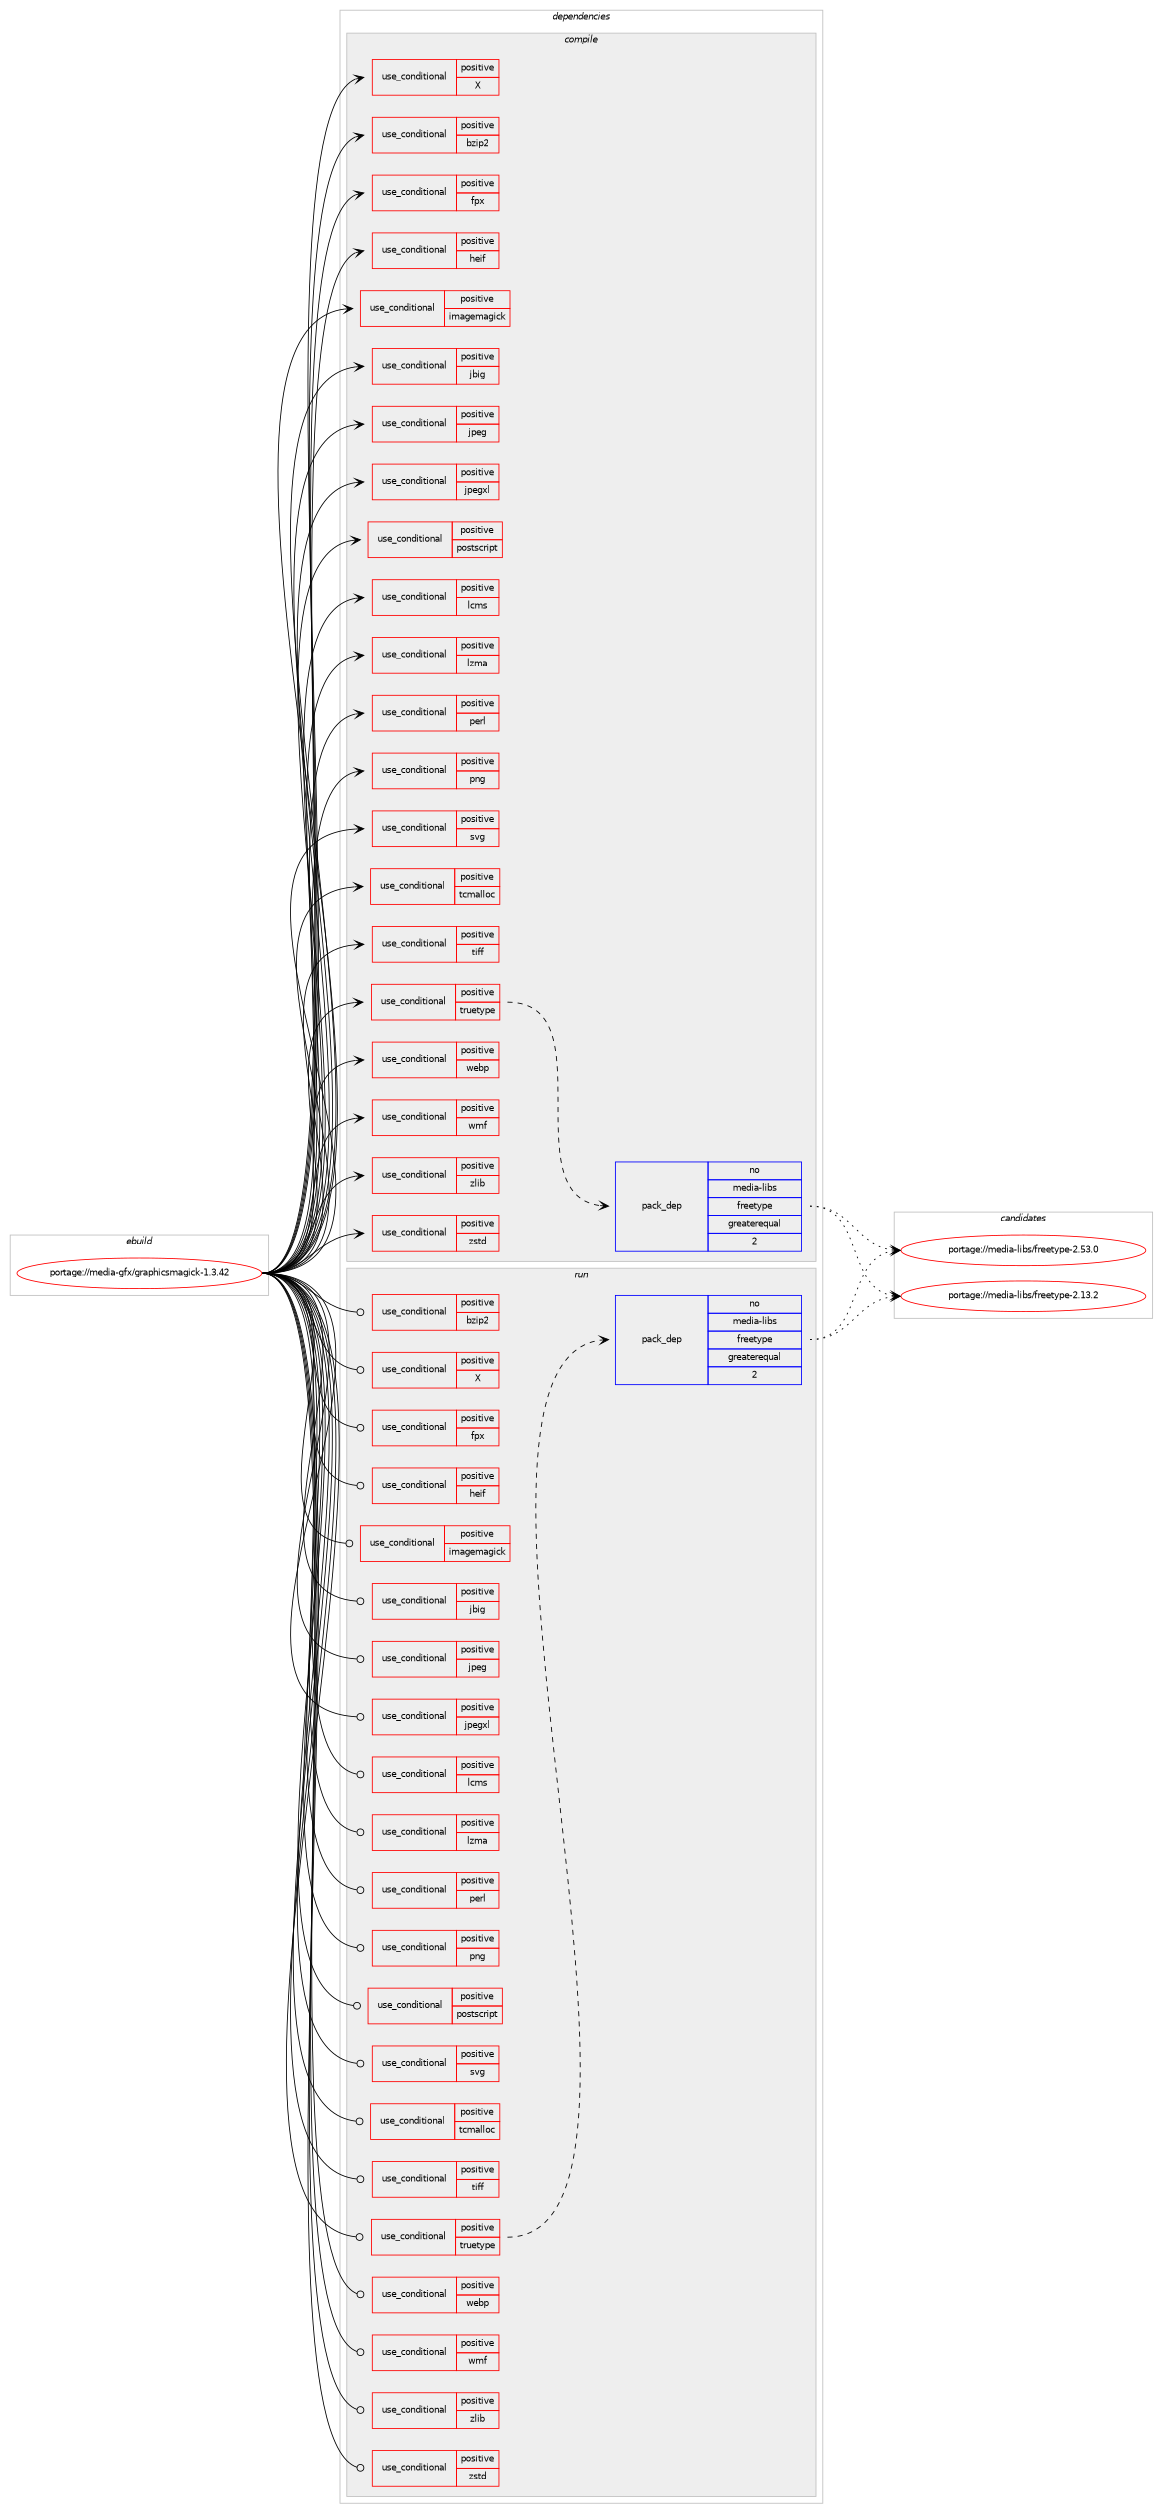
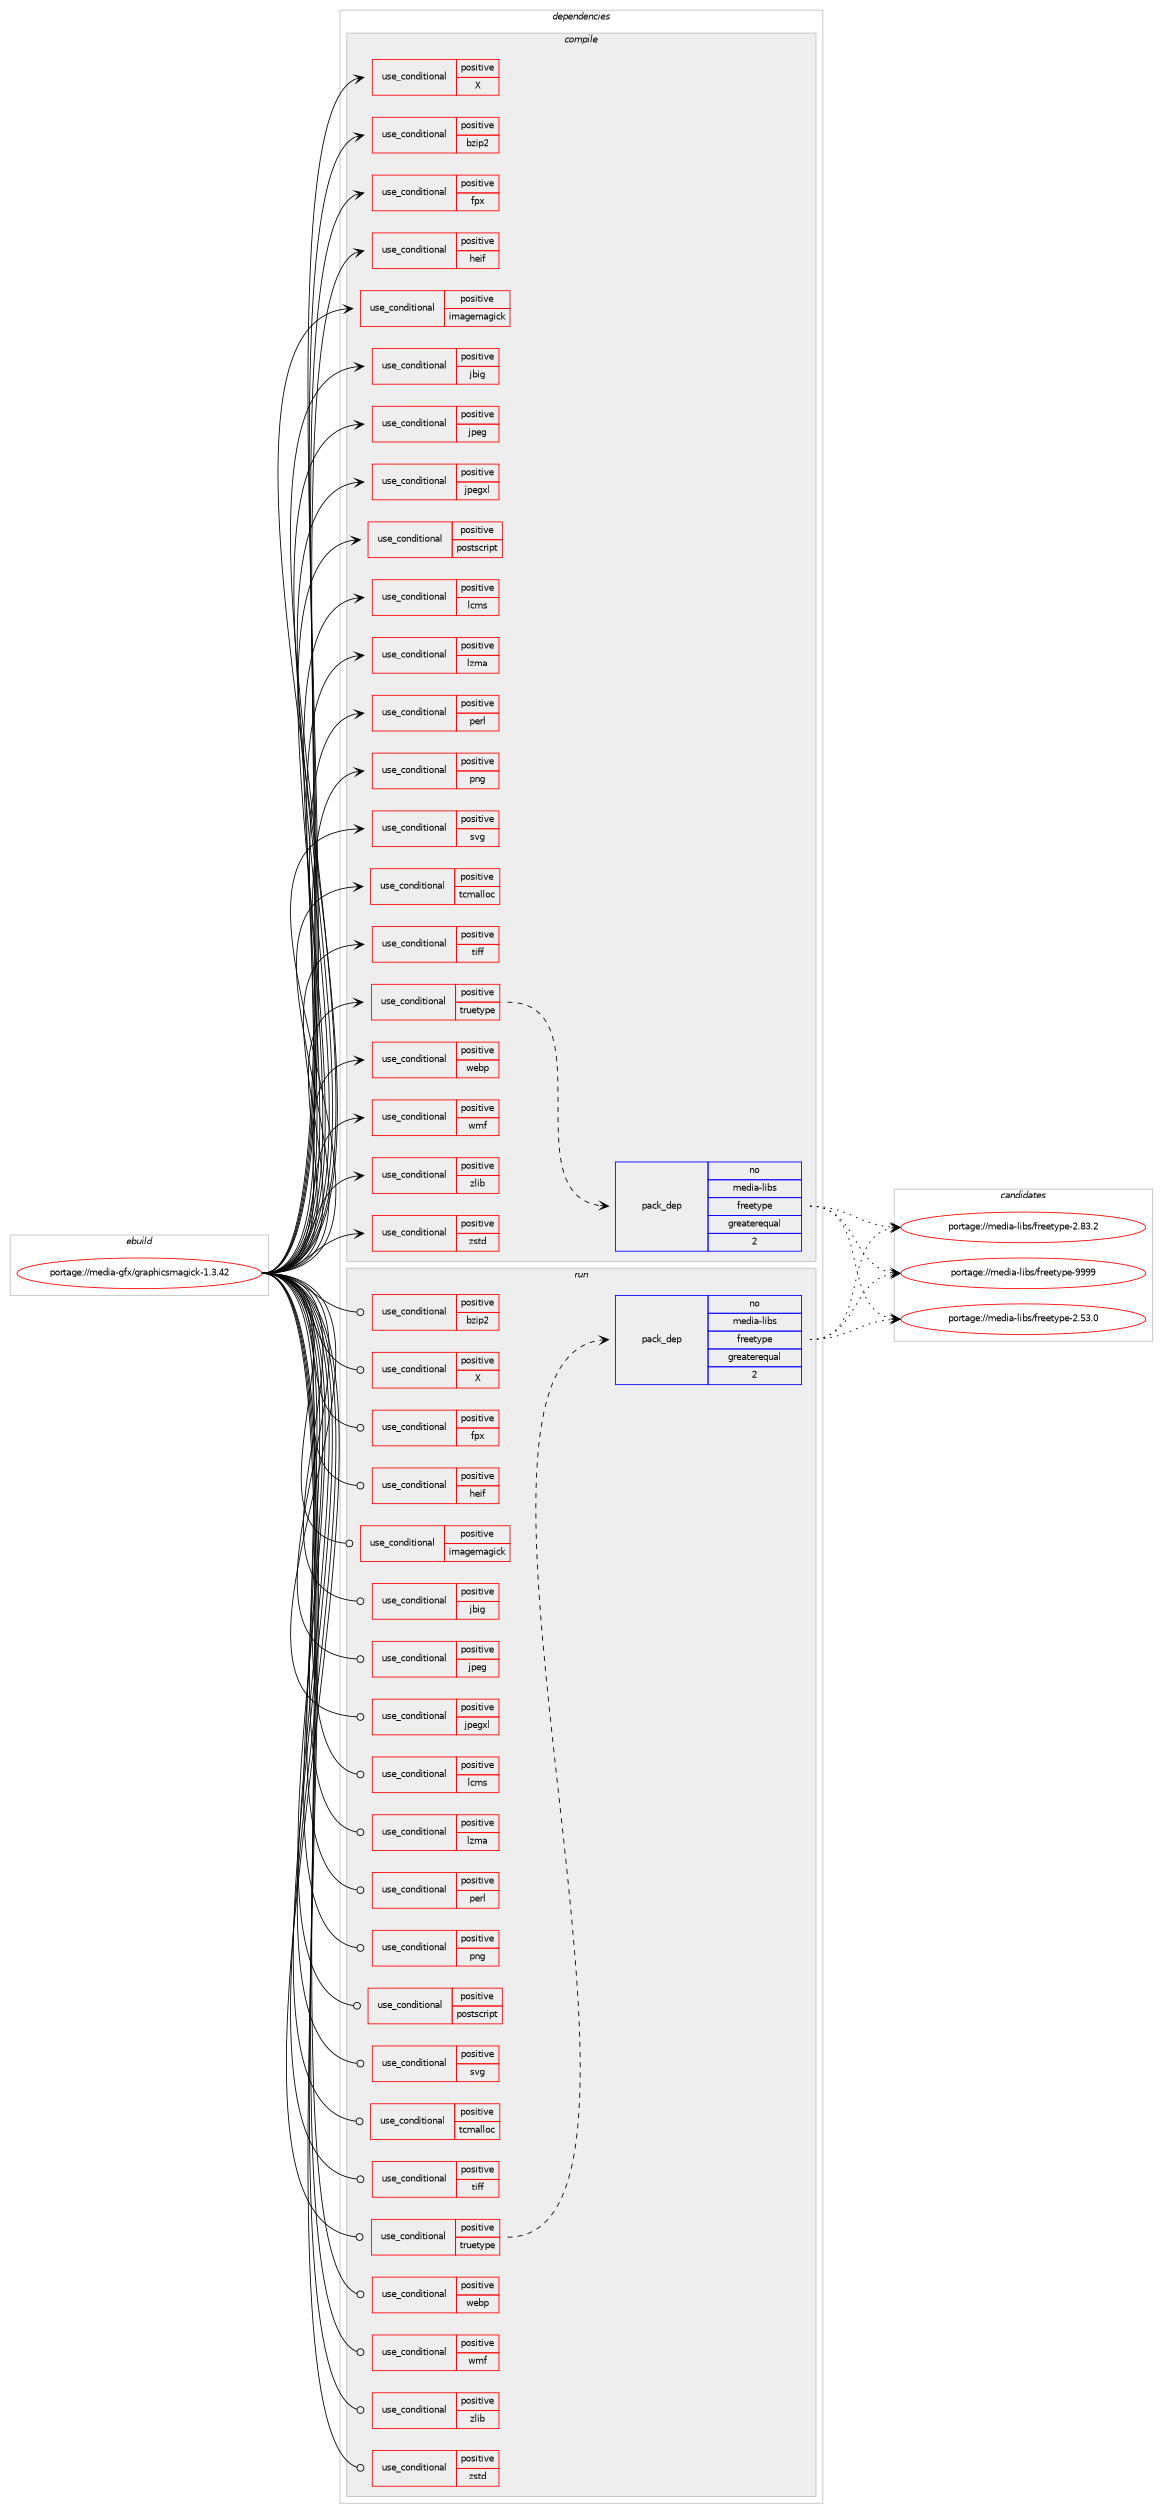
node "portage://media-libs/freetype-9999": added
node "portage://media-libs/freetype-2.13.2": label "portage://media-libs/freetype-2.13.2" -> "portage://media-libs/freetype-2.83.2"
